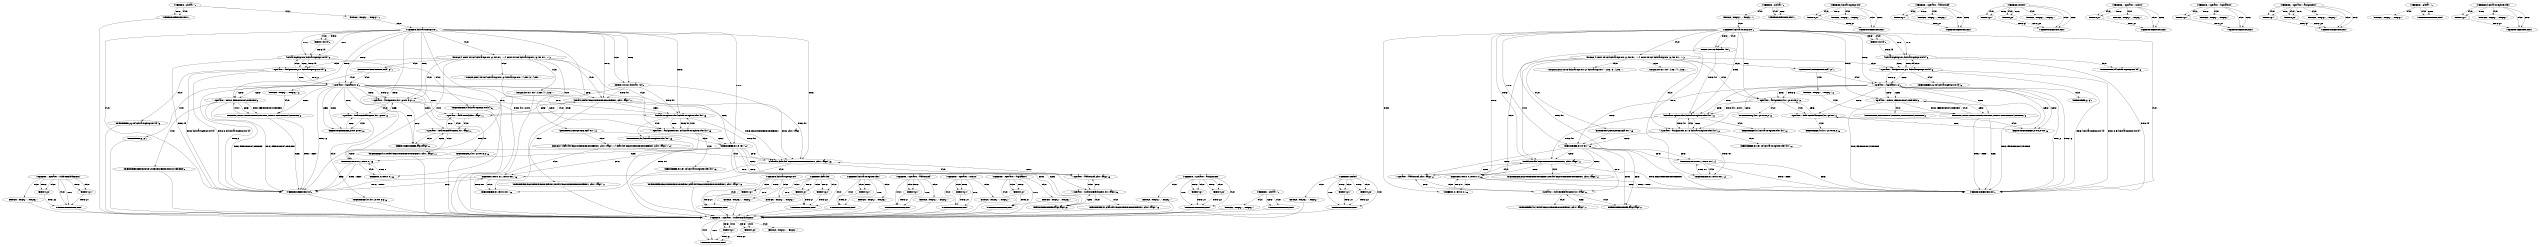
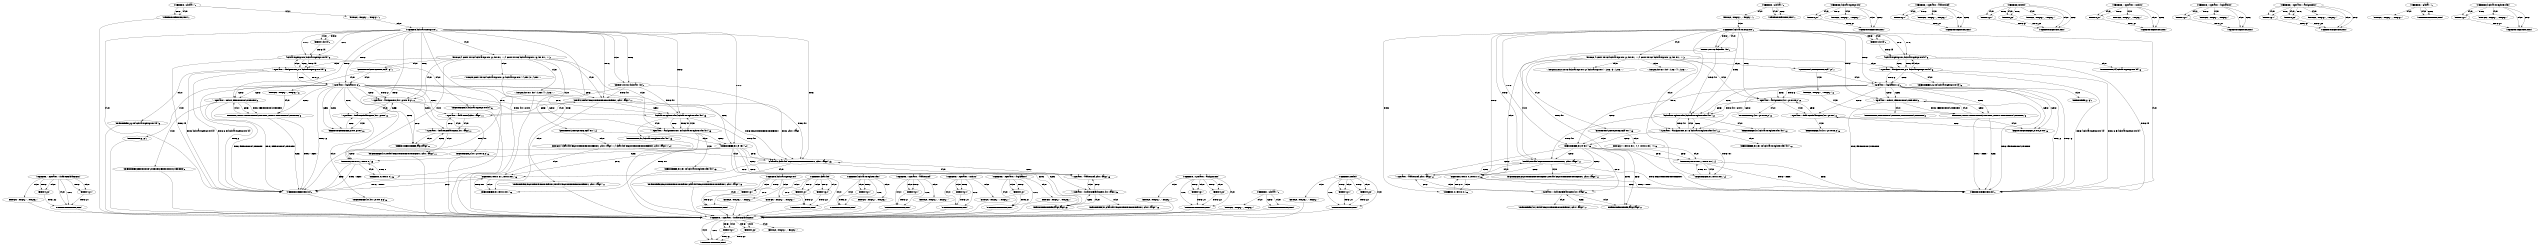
node "(BLOCK,{  return err;  },{  return err;  })": added
